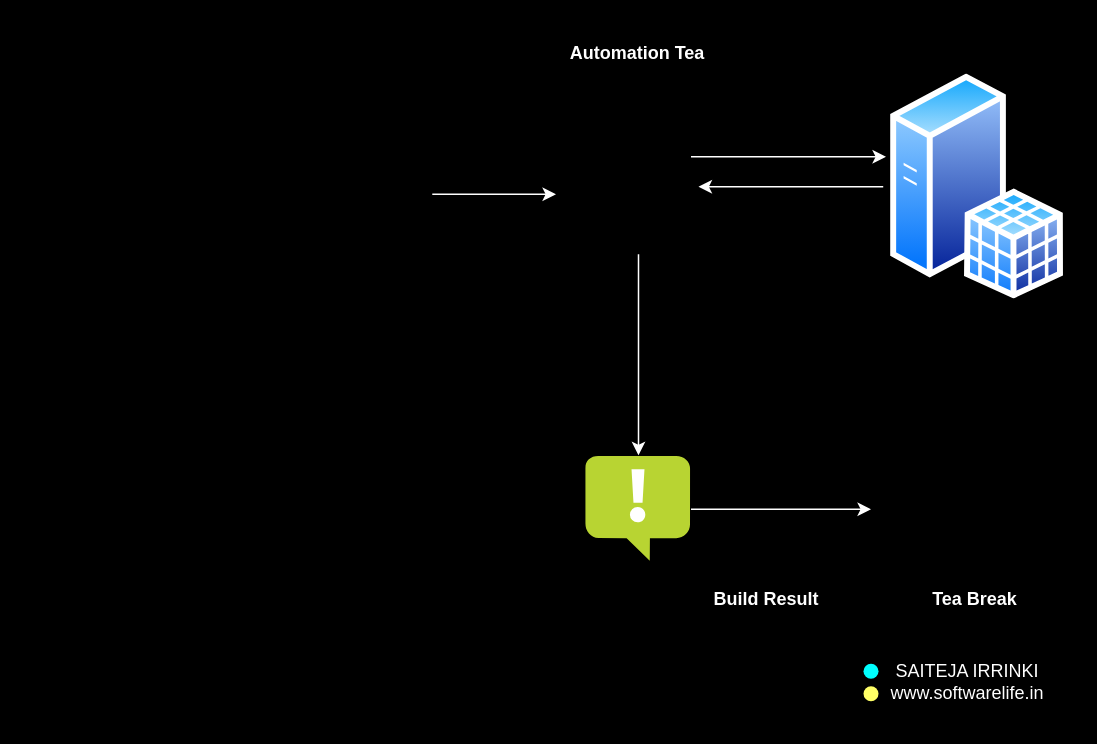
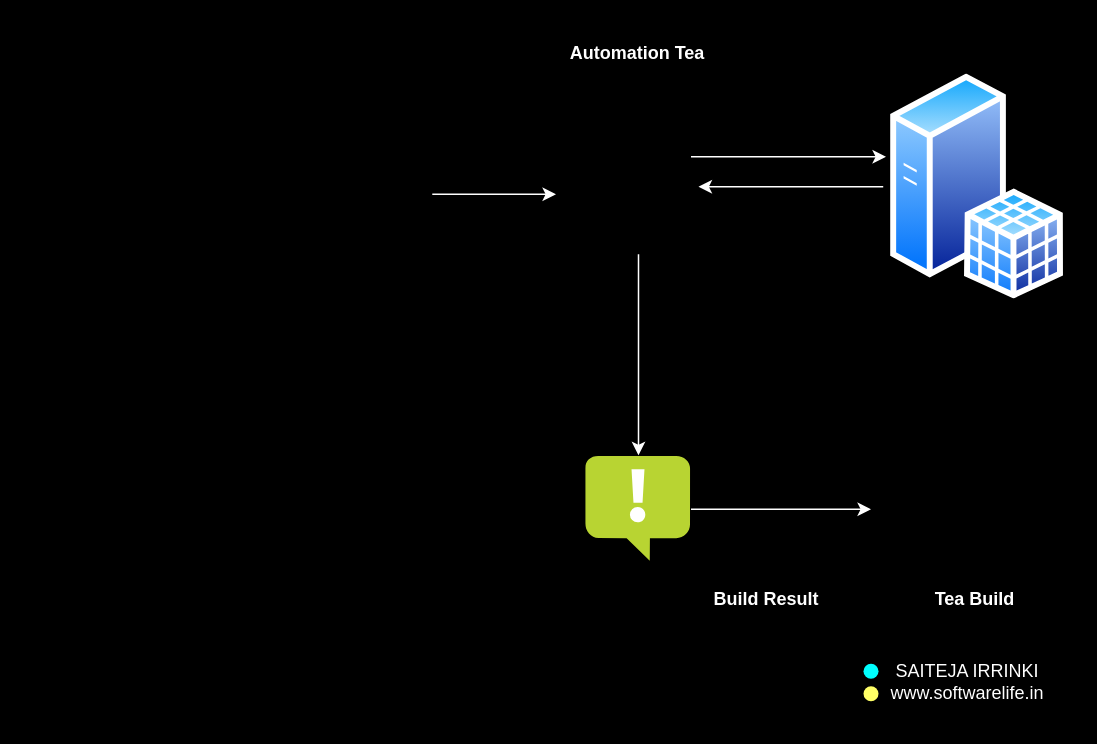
node "Tea Break": label "Tea Break" -> "Tea Build"
